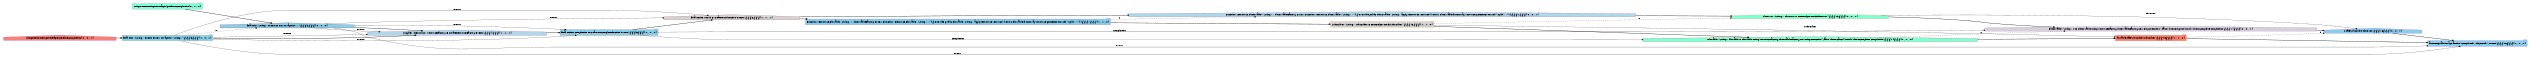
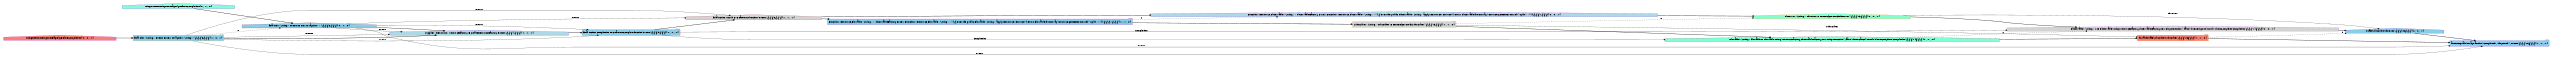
node "usingDoesNotDisposesEagerlyBeforeCompletion['0', '1', '0']": shape folder -> house
